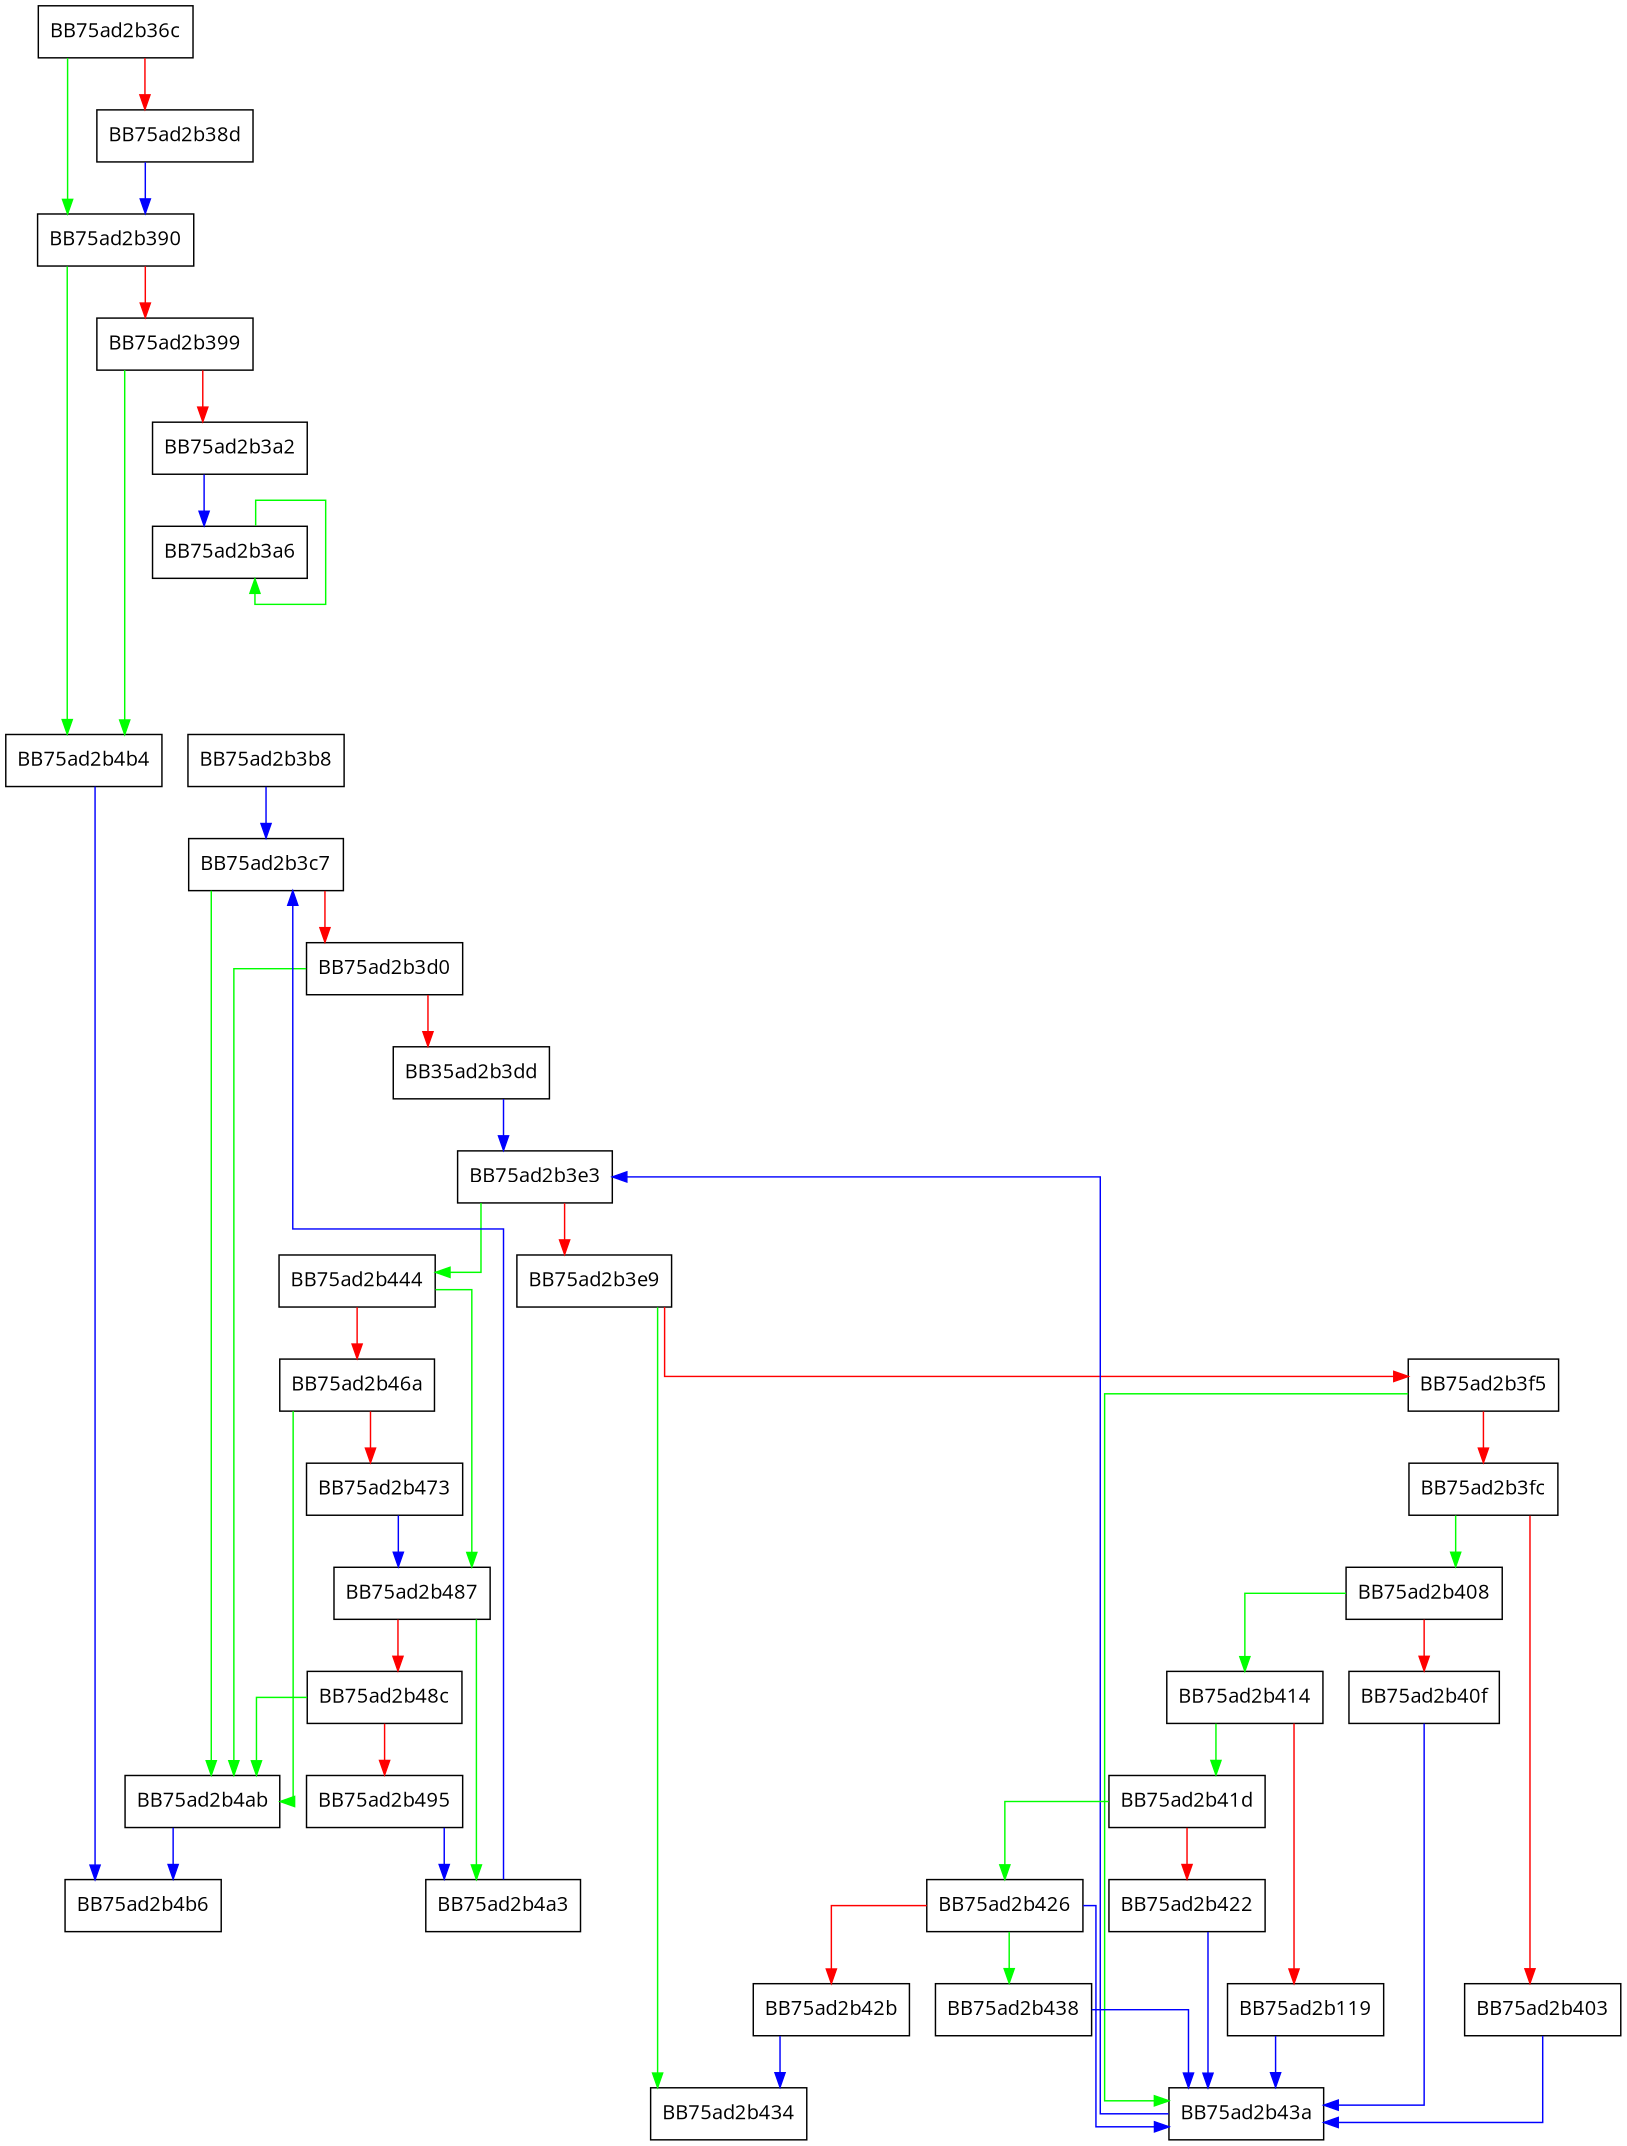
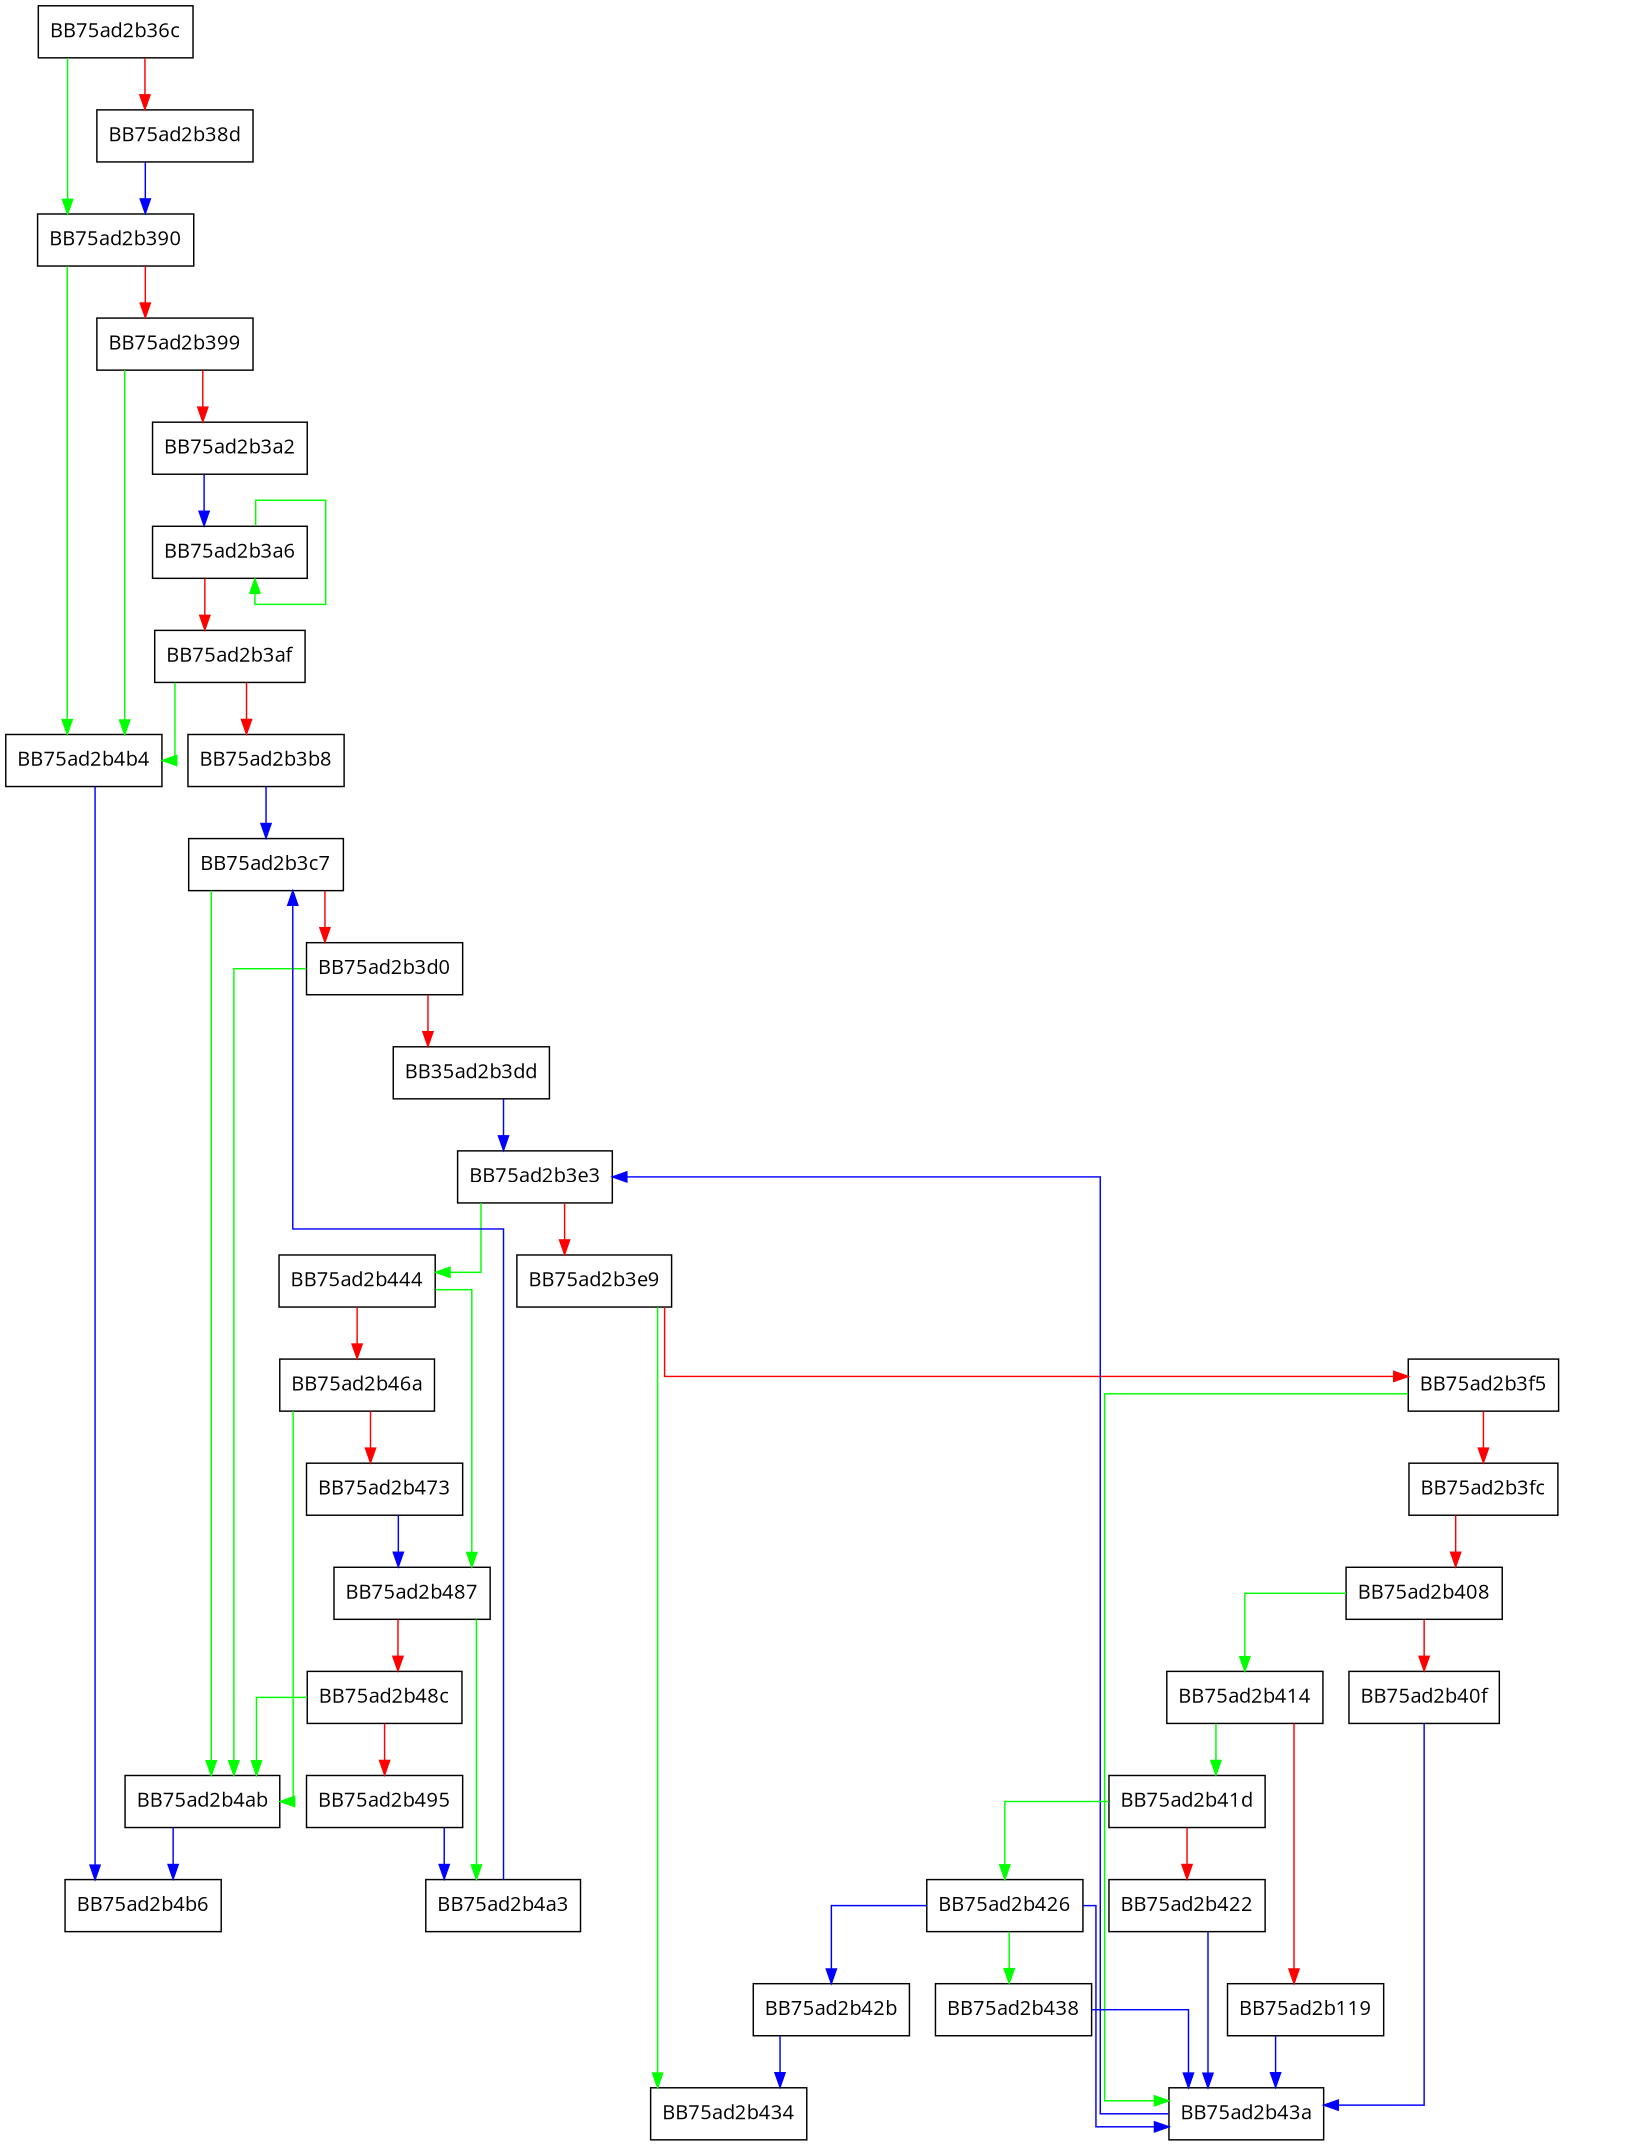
node "BB75ad2b3af": added
edge "BB75ad2b3fc" -> "BB75ad2b408": color green -> red
edge "BB75ad2b426" -> "BB75ad2b42b": color red -> blue
node "BB75ad2b403": removed
